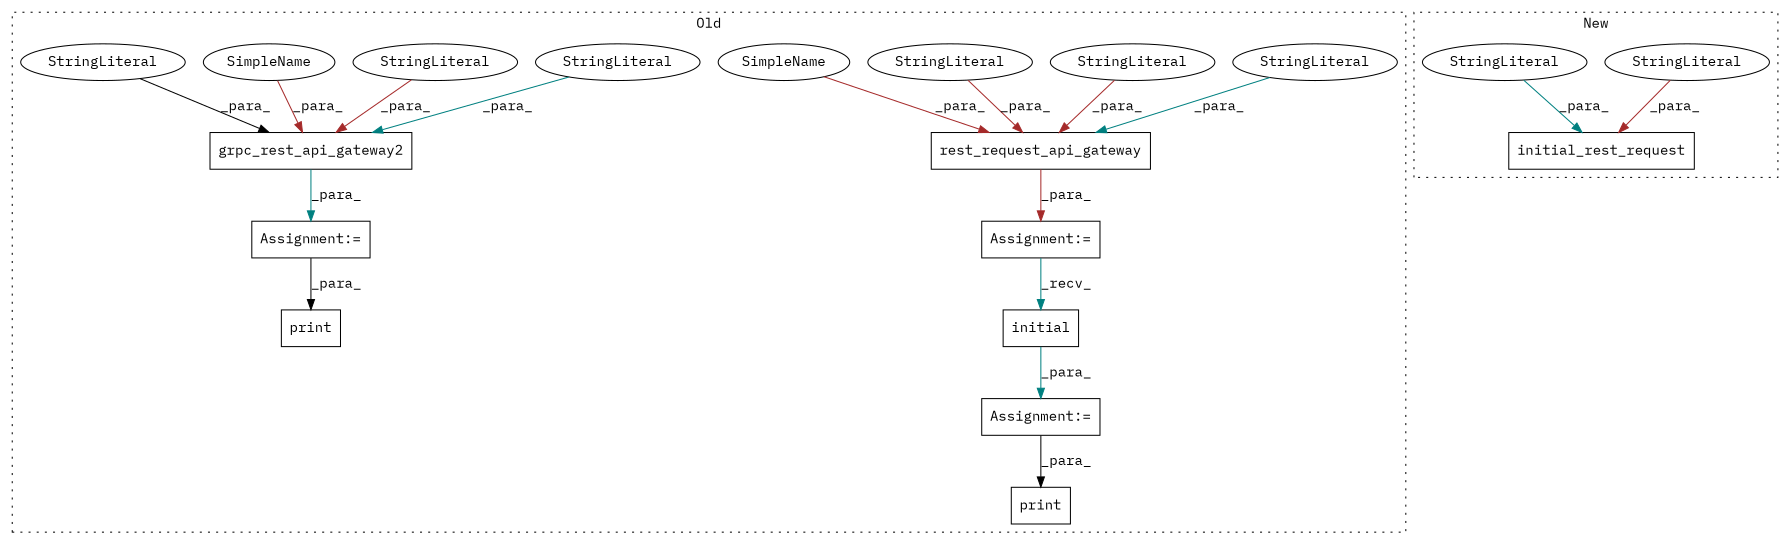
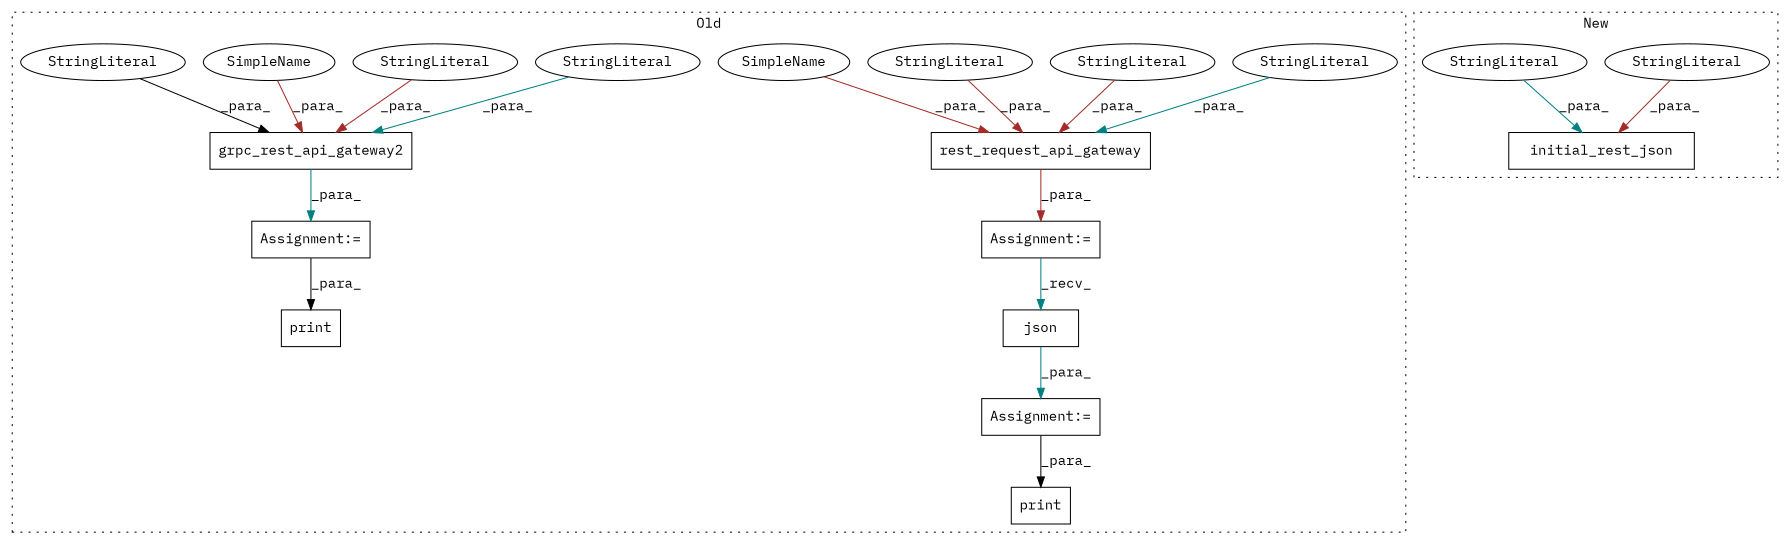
node "initial_rest_request": label "initial_rest_request" -> "initial_rest_json"
node "initial": label "initial" -> "json"
